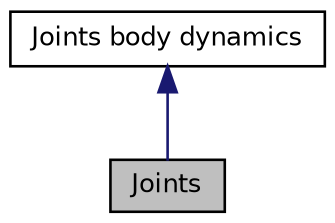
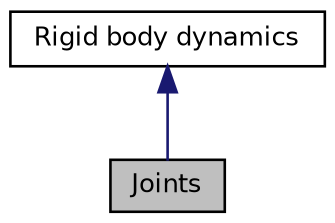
node "Joints body dynamics": label "Joints body dynamics" -> "Rigid body dynamics"
